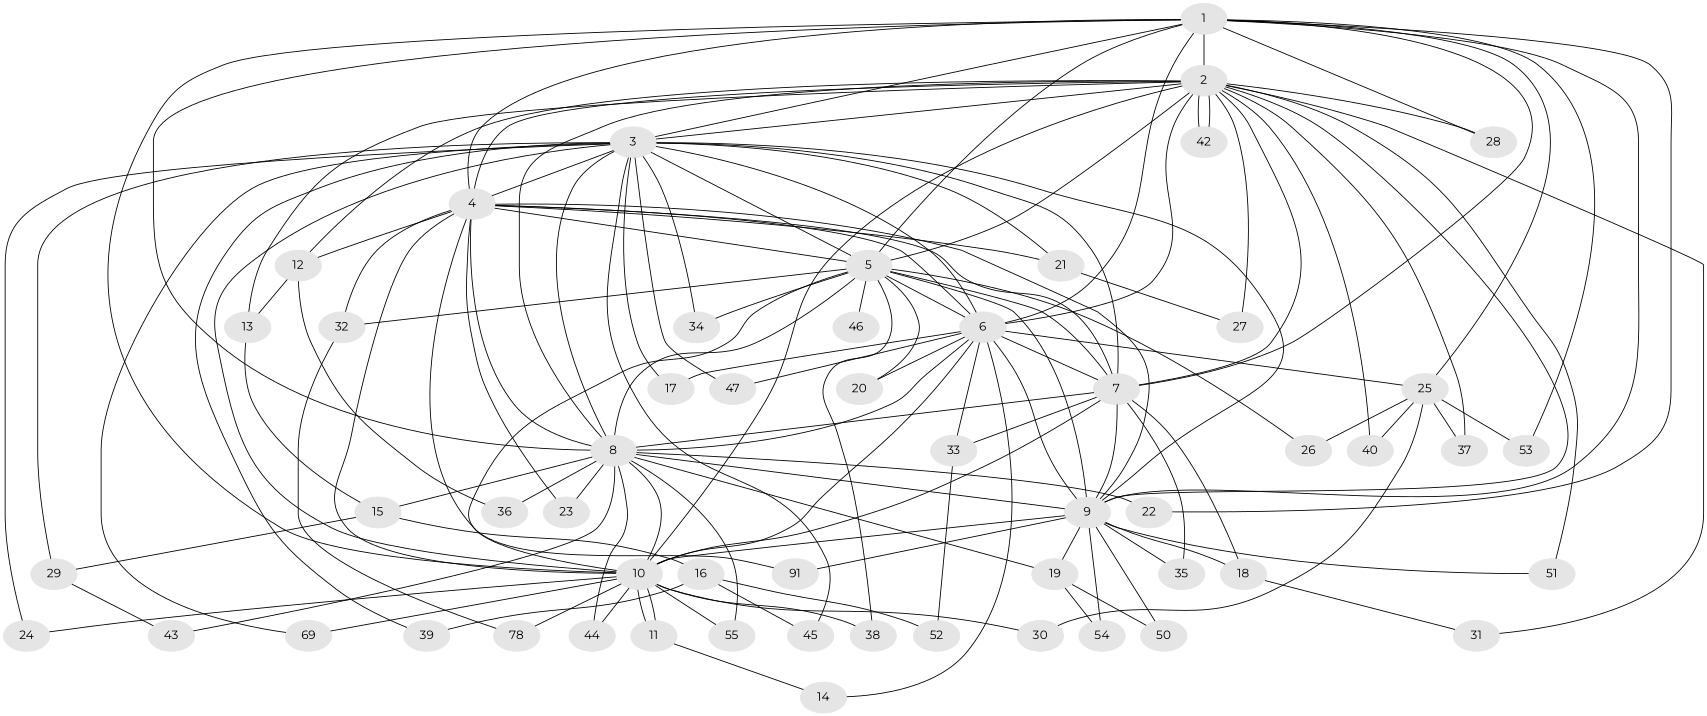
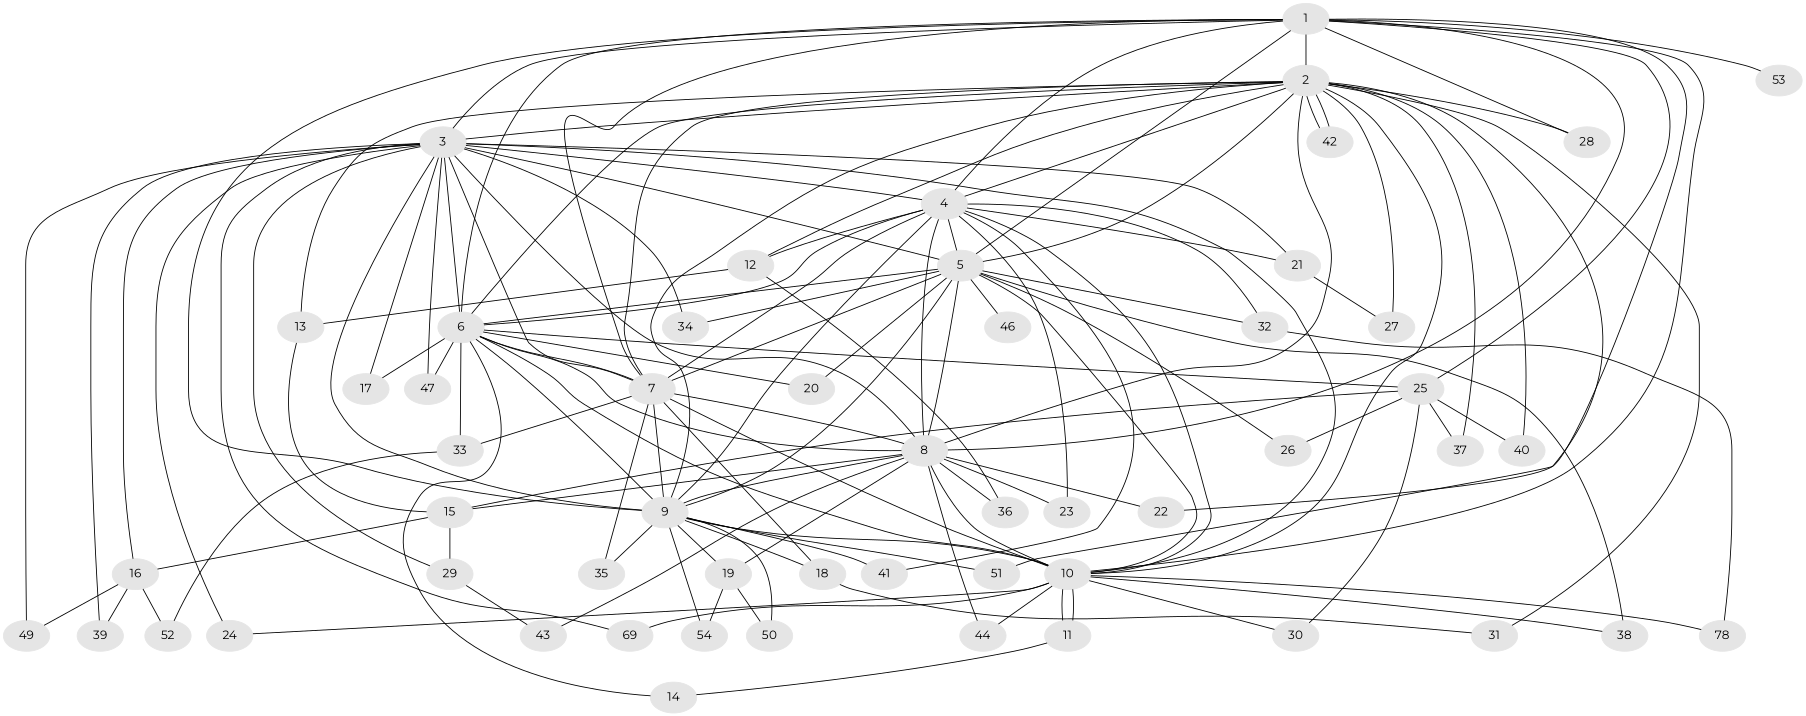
edge "3" -- "16": added
edge "25" -- "53": now "25" -- "15"
node "91": label "91" -> "41"
node "55": removed
node "45": label "45" -> "49"
